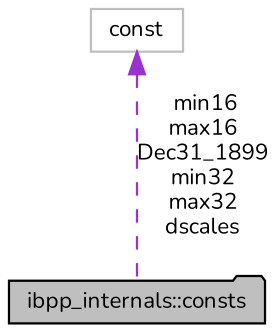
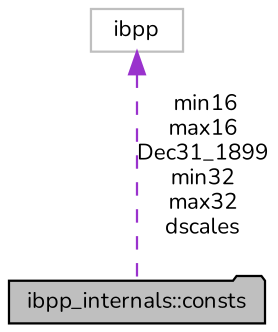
node "const": label "const" -> "ibpp"
